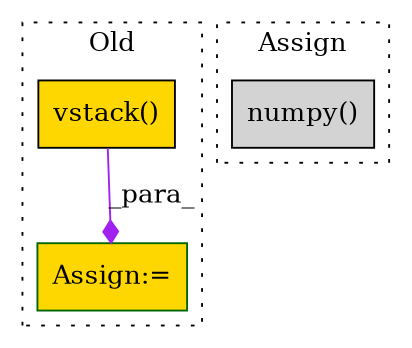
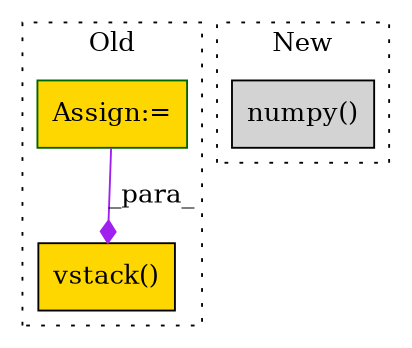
cluster "Assign": label "Assign" -> "New"
edge "vstack()" -> "Assign:=": reversed
